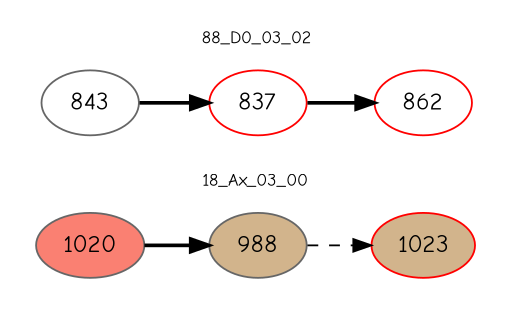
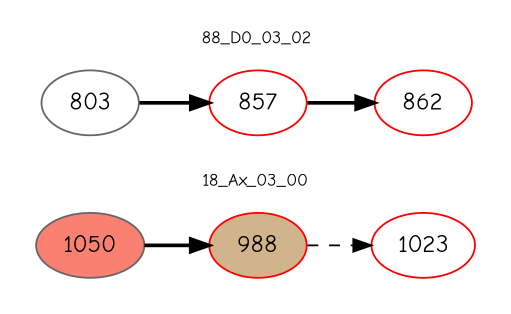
node "843": label "843" -> "803"
node "837": label "837" -> "857"
node "1020": label "1020" -> "1050"
node "988": color gray40 -> red
node "1023": fillcolor tan -> white
